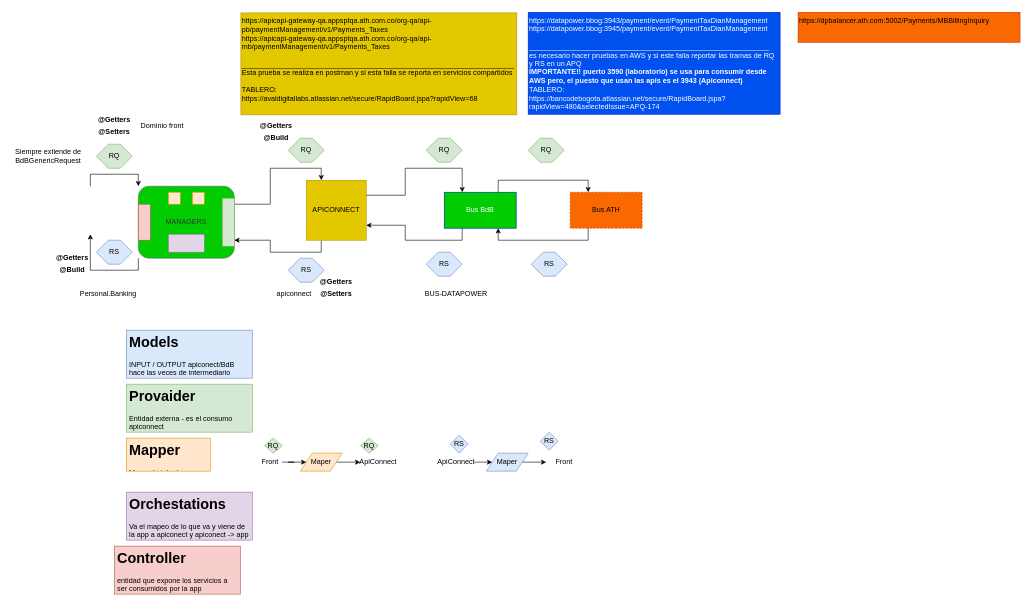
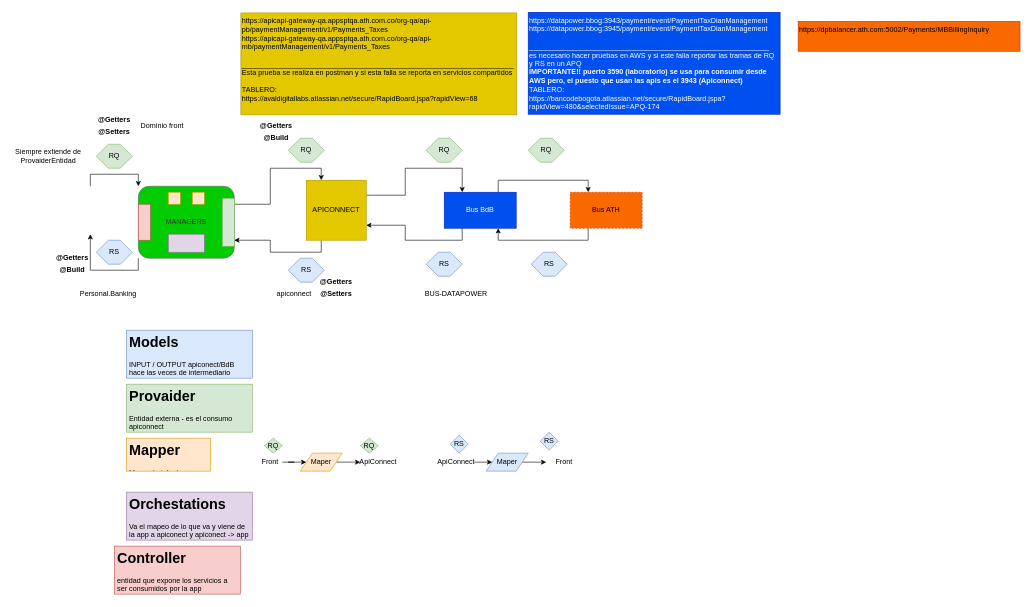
node "https://dpbalancer.ath.com:5002/Payments/MBBillingInquiry": moved (909, 27) -> (909, 36)
node "Siempre extiende de BdBGenericRequest": label "Siempre extiende de BdBGenericRequest" -> "Siempre extiende de ProvaiderEntidad"
node "Bus BdB": fillcolor #00cc00 -> #0050ef
